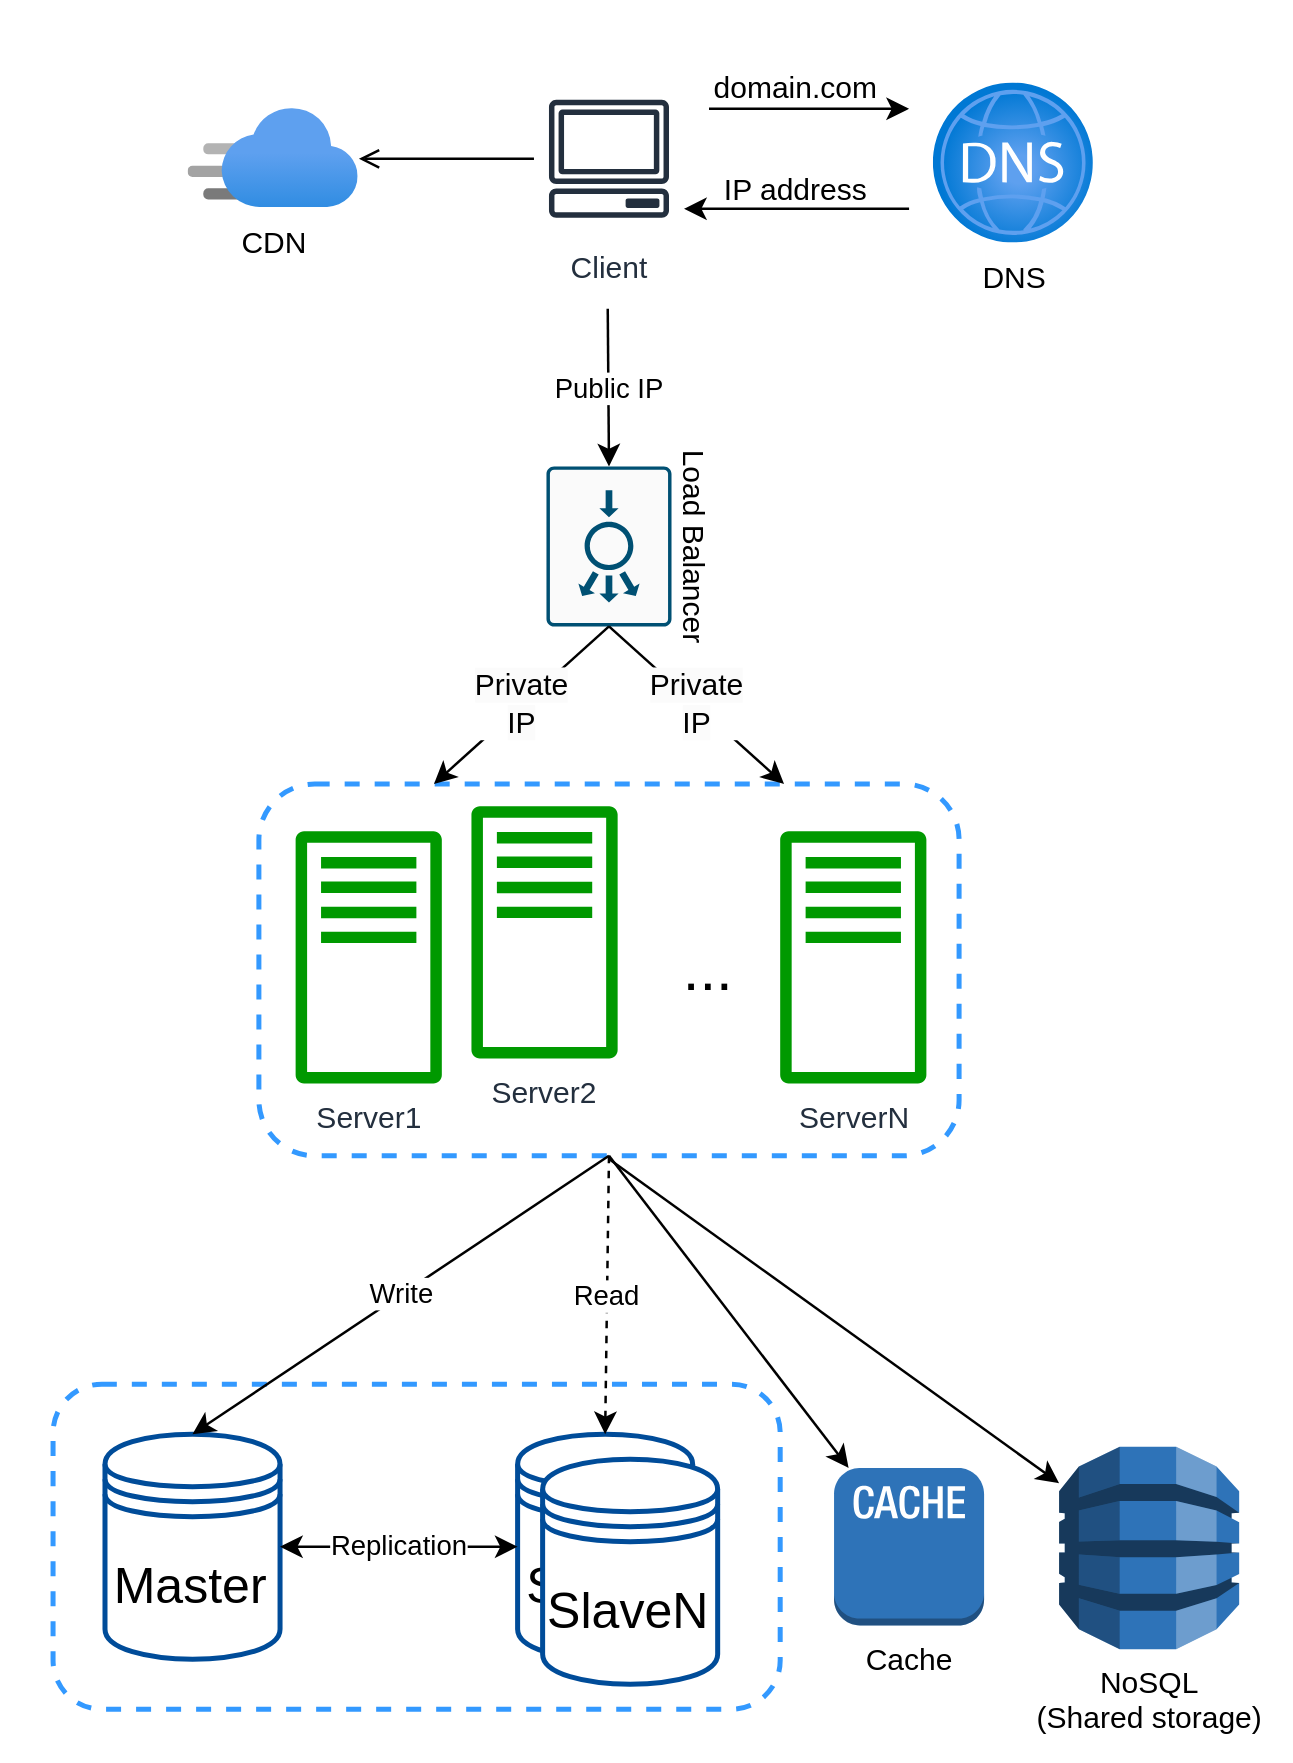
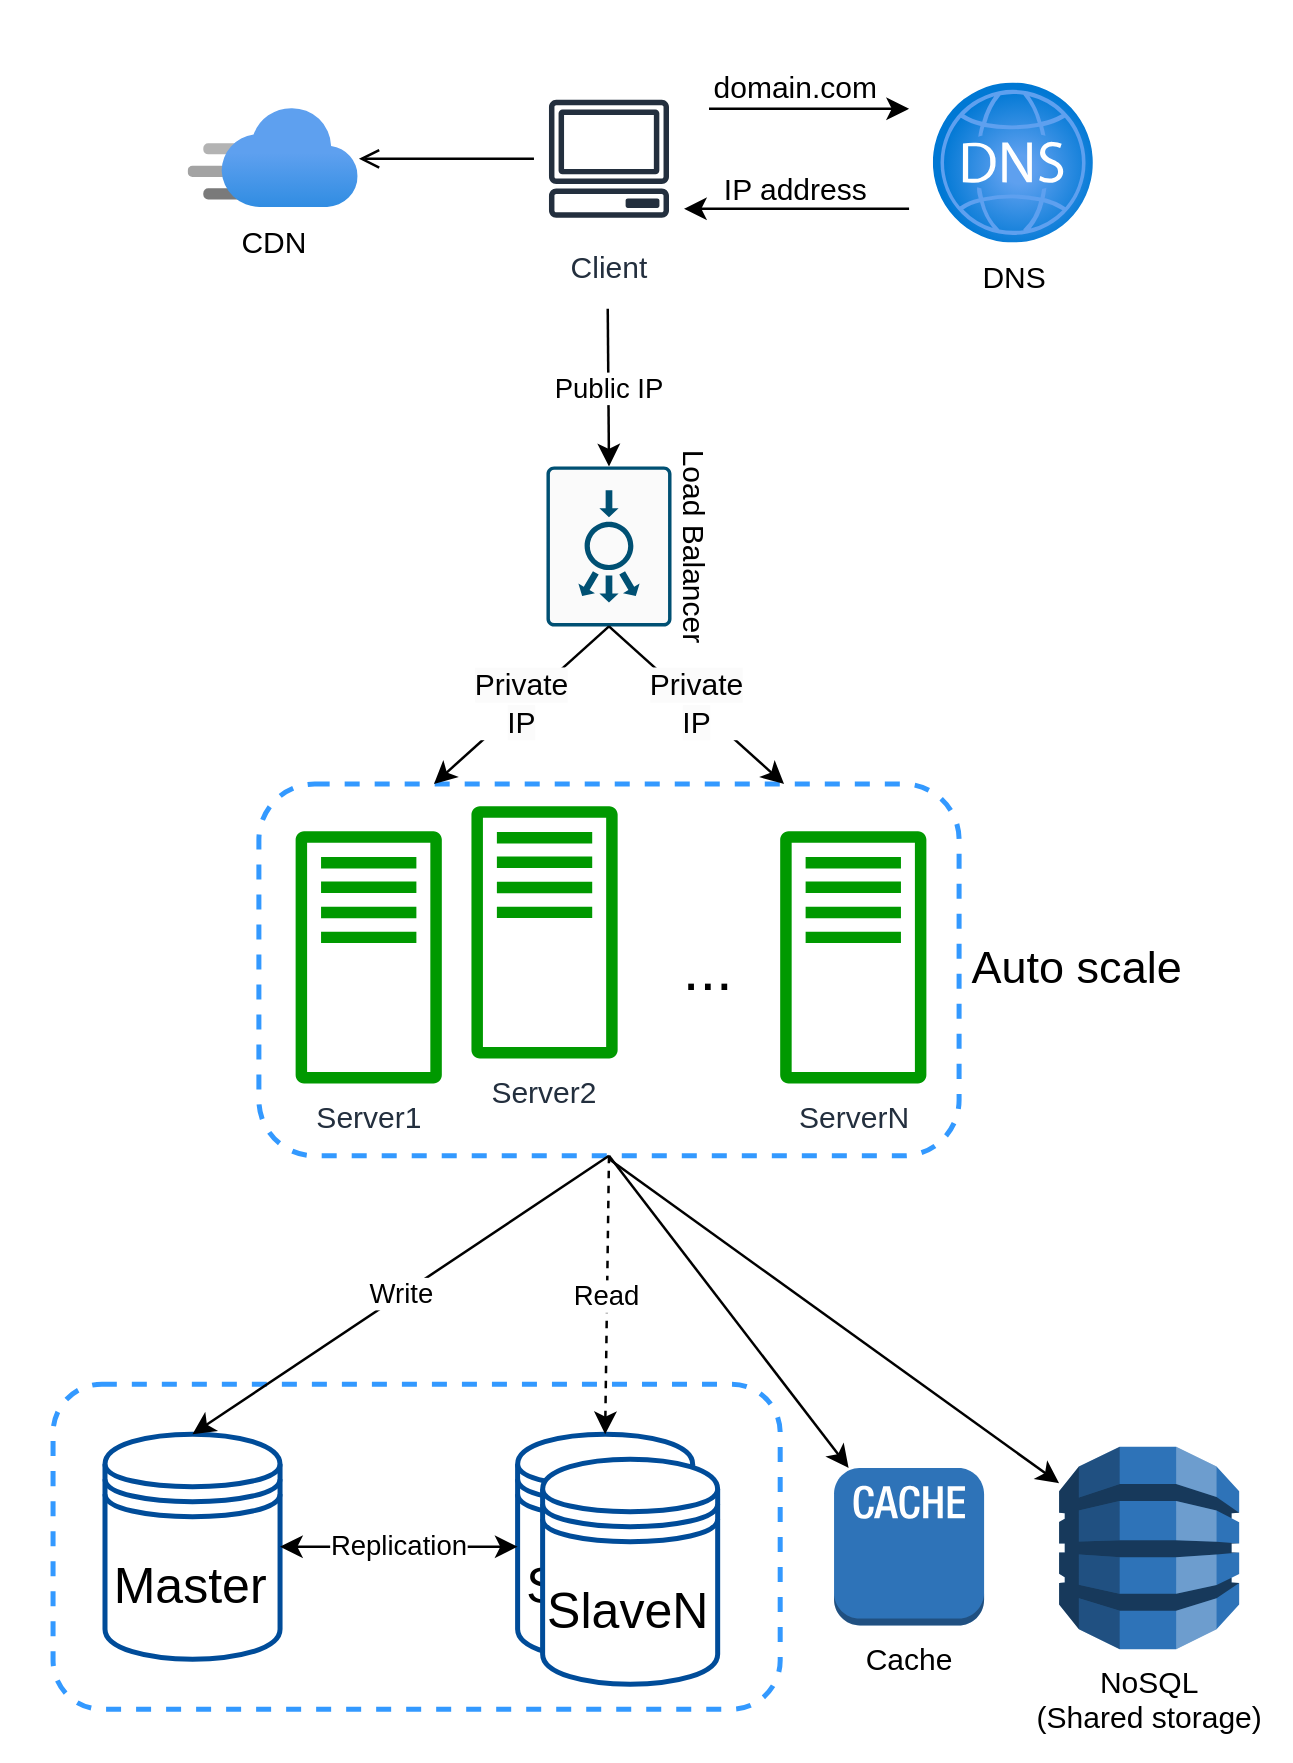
node "Auto scale": added
